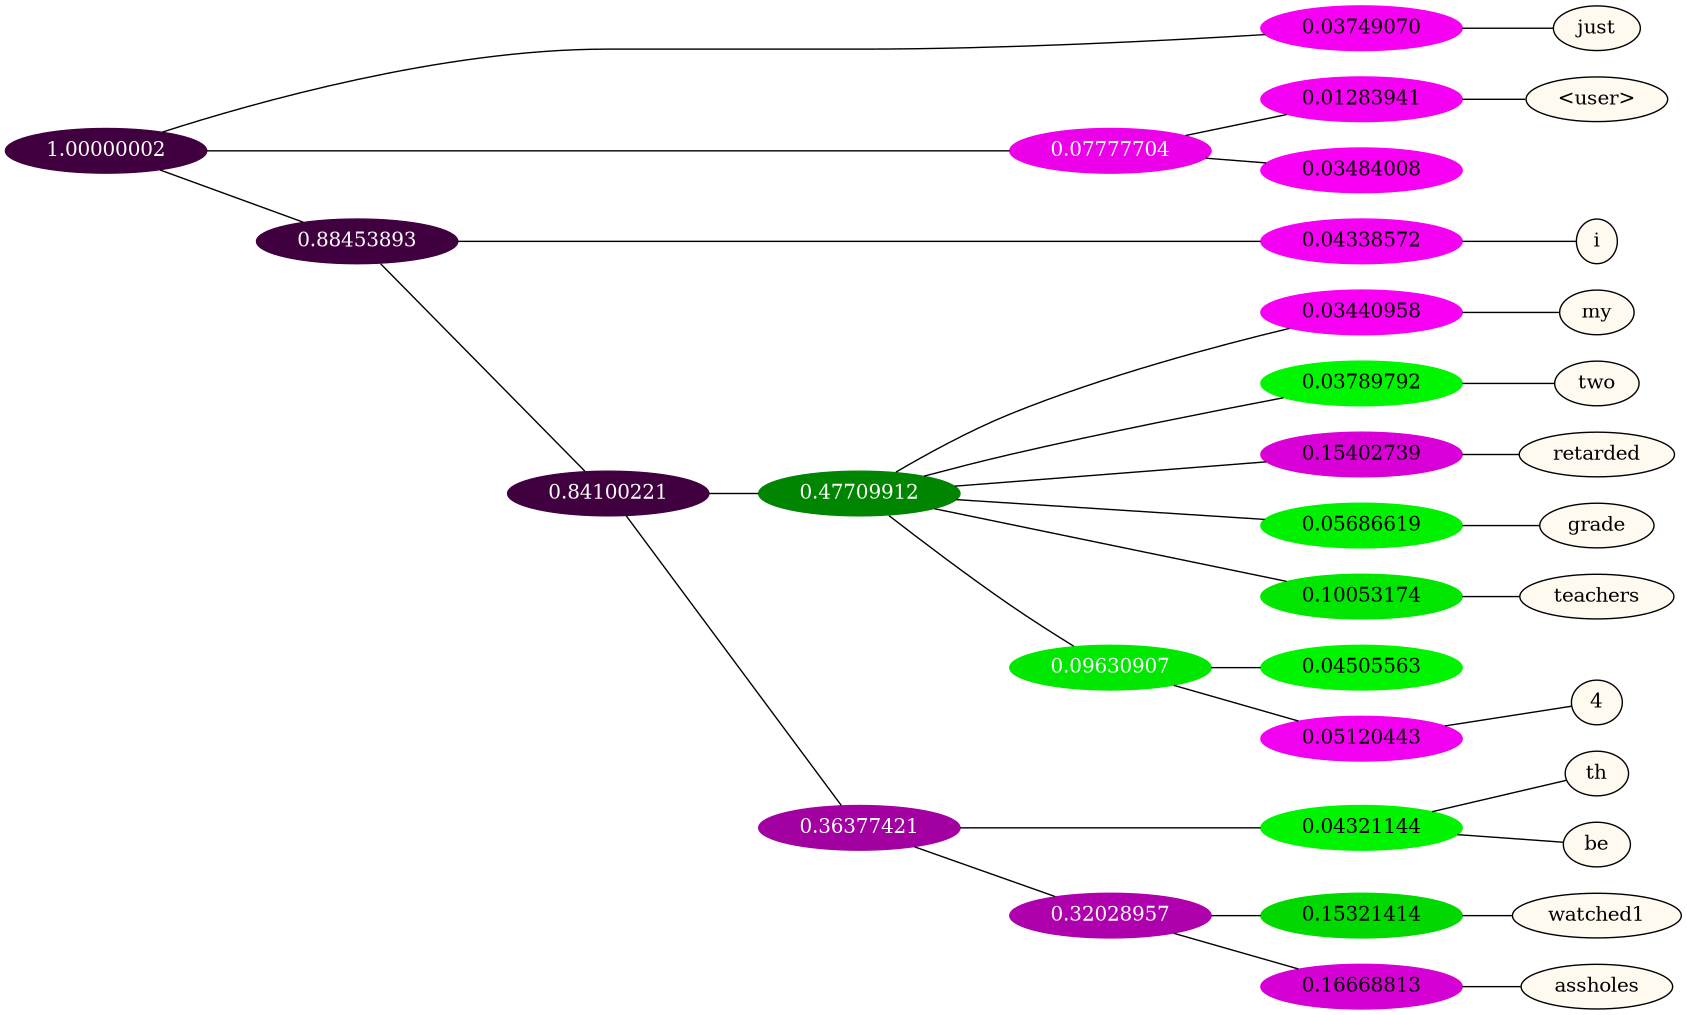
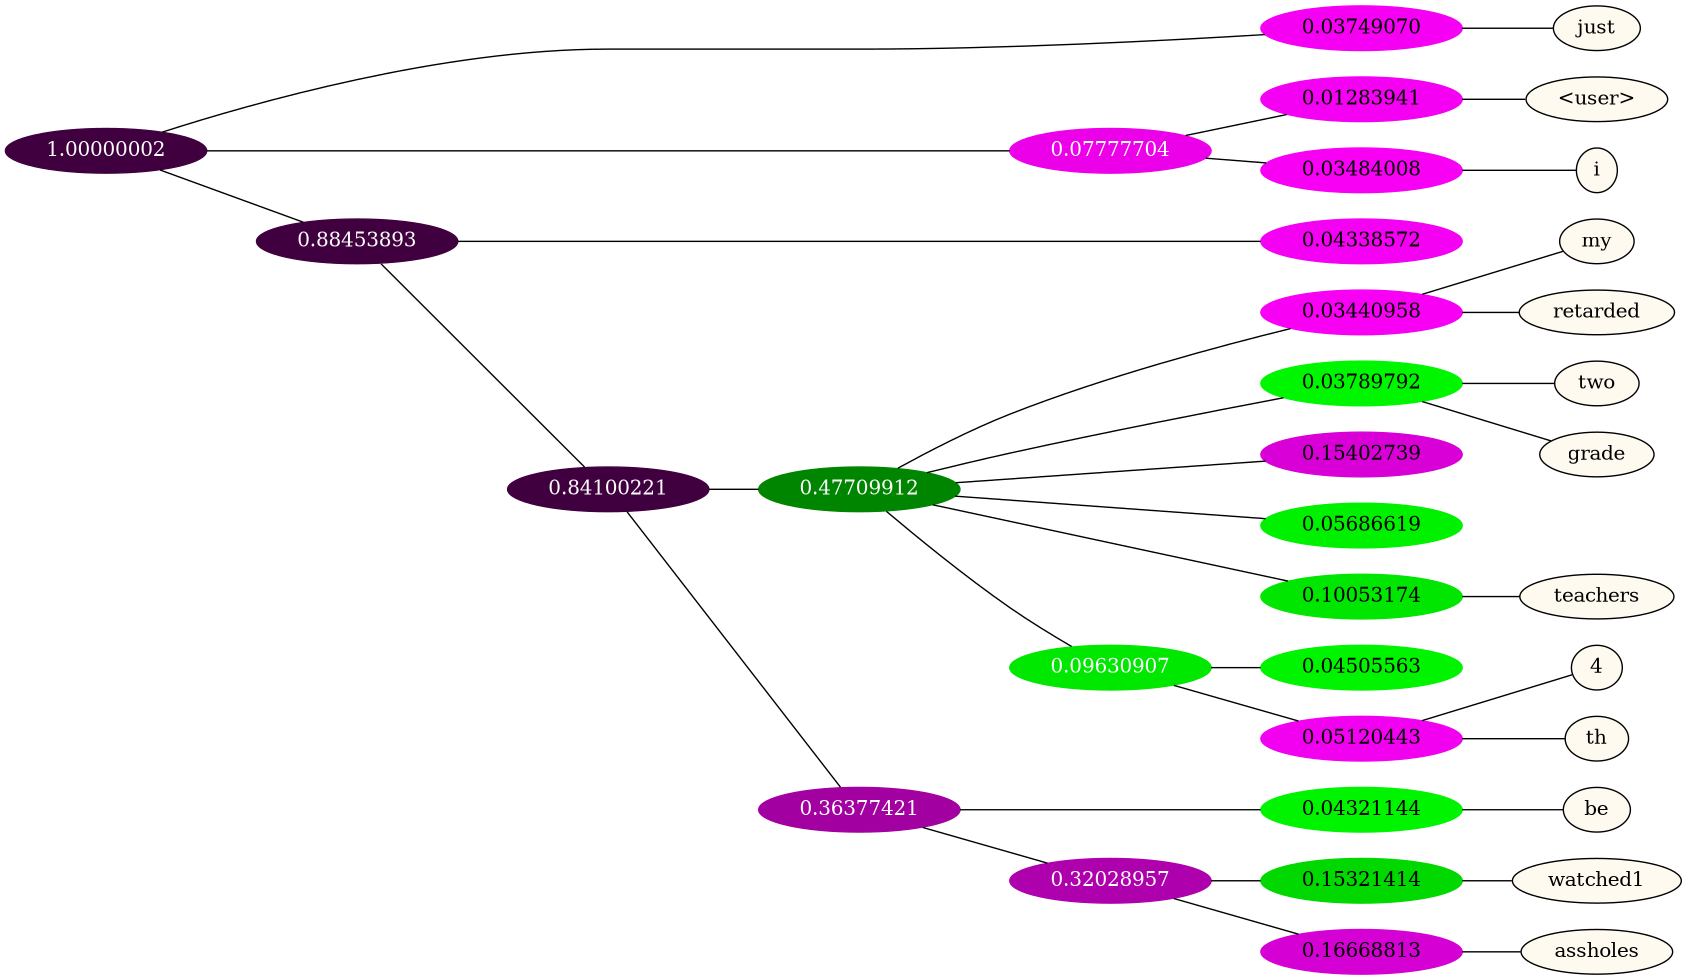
edge "0.04338572" -- "i": now "0.03484008" -- "i"
edge "0.15402739" -- "retarded": now "0.03440958" -- "retarded"
edge "0.05686619" -- "grade": now "0.03789792" -- "grade"
edge "th" -- "0.04321144": now "th" -- "0.05120443"
